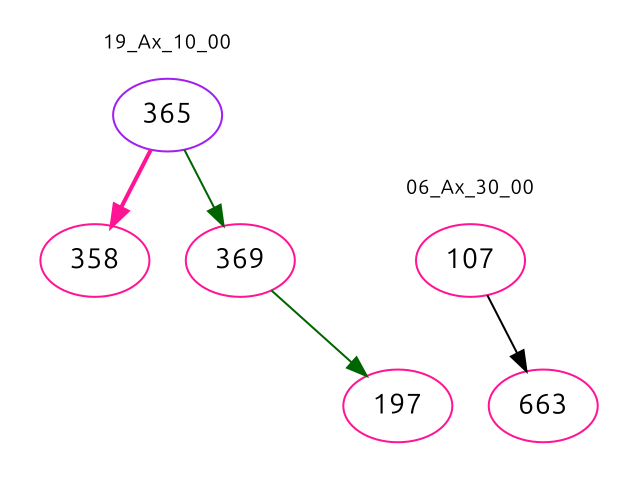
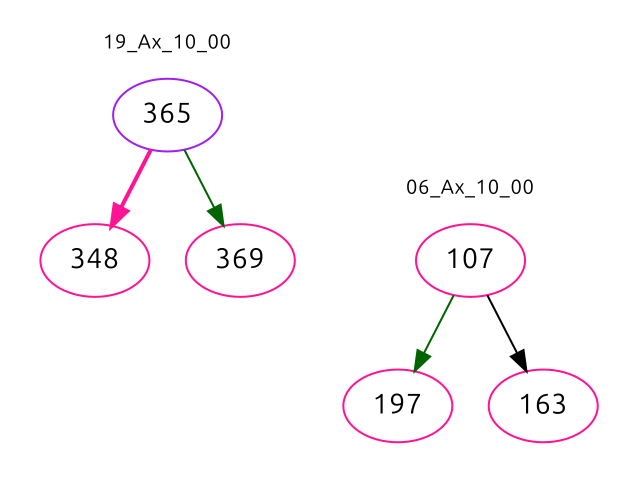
cluster "06_Ax_30_00": label "06_Ax_30_00" -> "06_Ax_10_00"
node "358": label "358" -> "348"
edge "369" -> "197": now "107" -> "197"
node "663": label "663" -> "163"
